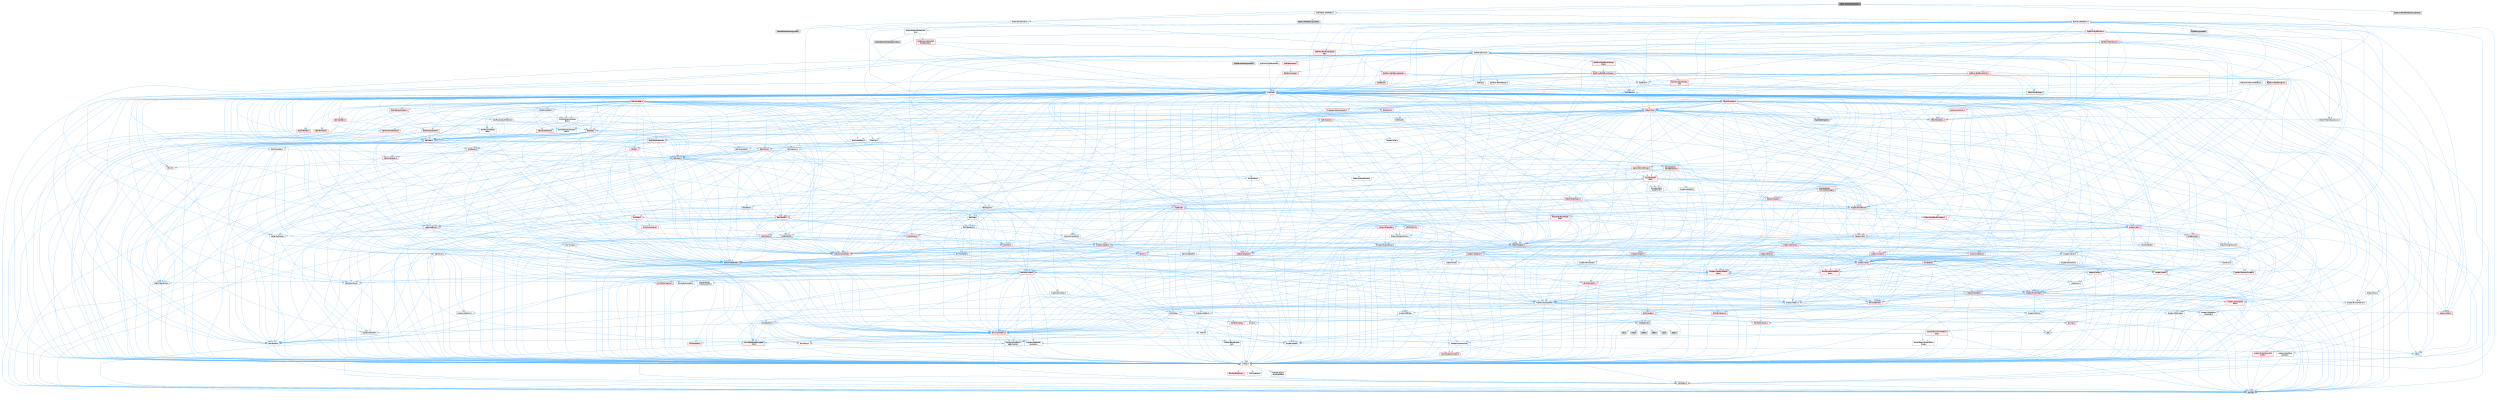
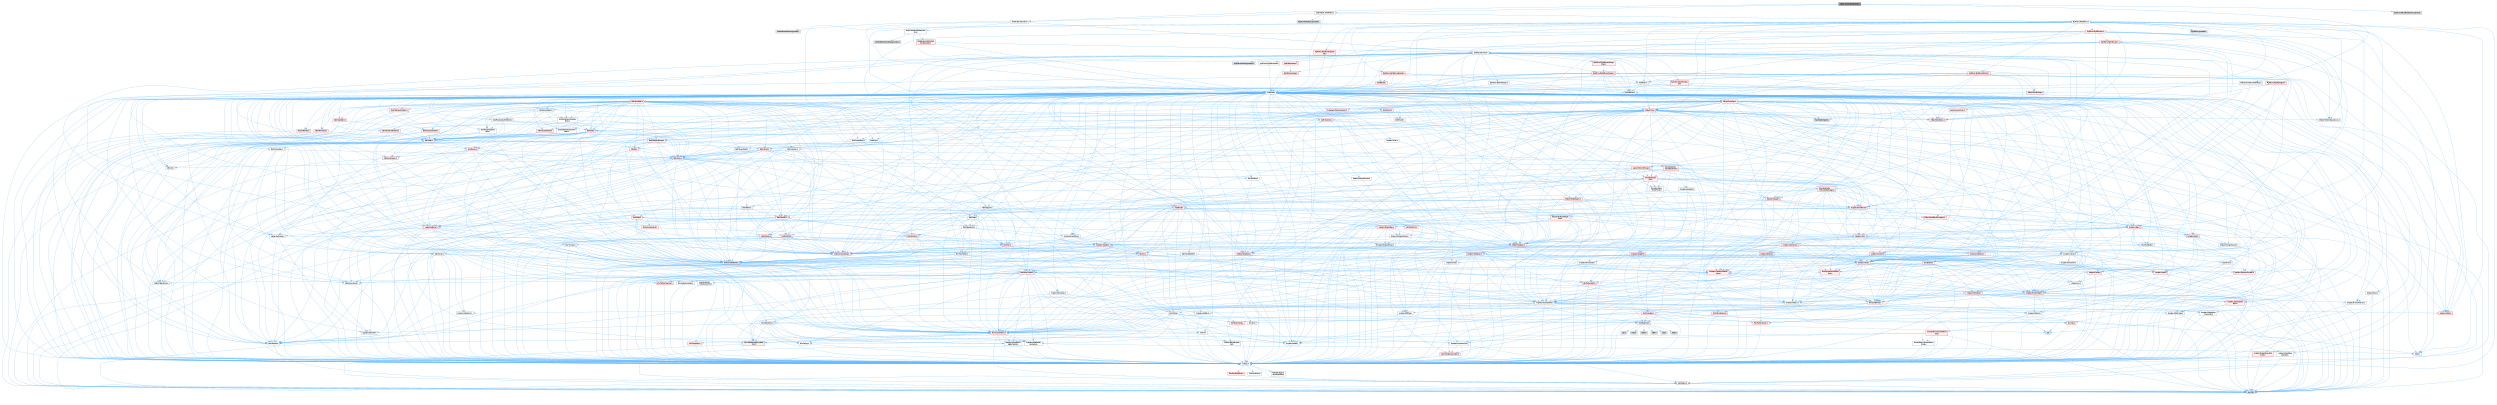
node "RigVMLog.h": removed
